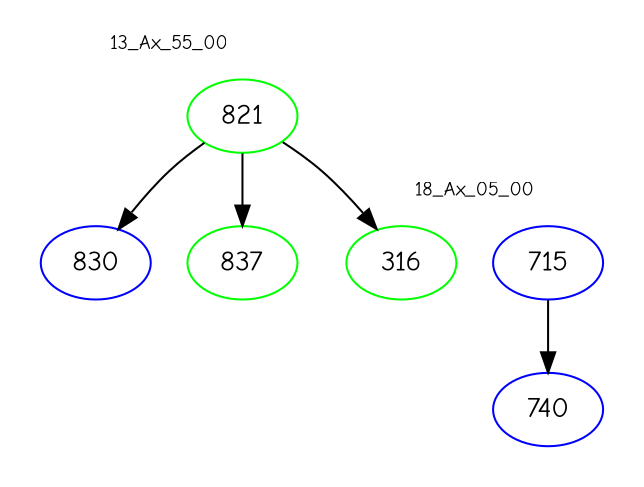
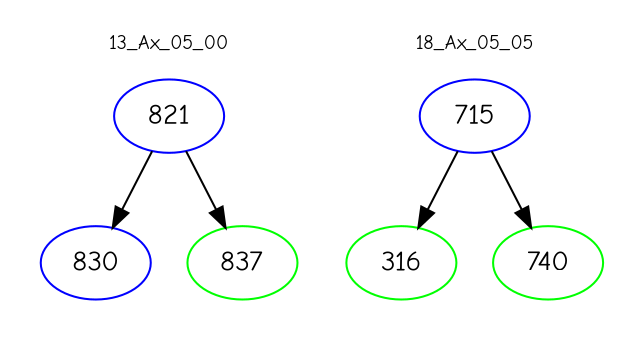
cluster "13_Ax_55_00": label "13_Ax_55_00" -> "13_Ax_05_00"
node "821": color green -> blue
edge "821" -> "316": now "715" -> "316"
cluster "18_Ax_05_00": label "18_Ax_05_00" -> "18_Ax_05_05"
node "740": color blue -> green
